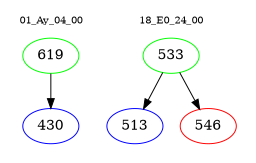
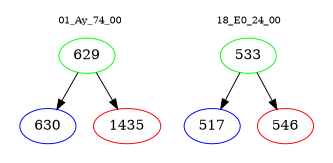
cluster "01_Ay_04_00": label "01_Ay_04_00" -> "01_Ay_74_00"
node "619": label "619" -> "629"
node "430": label "430" -> "630"
node "1435": added
node "513": label "513" -> "517"
